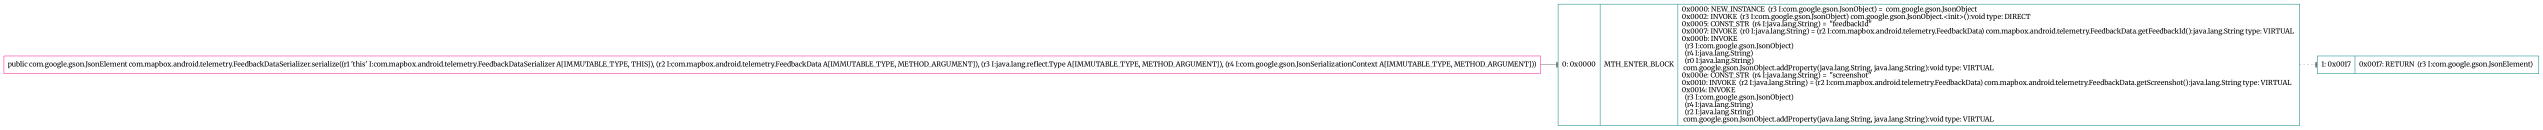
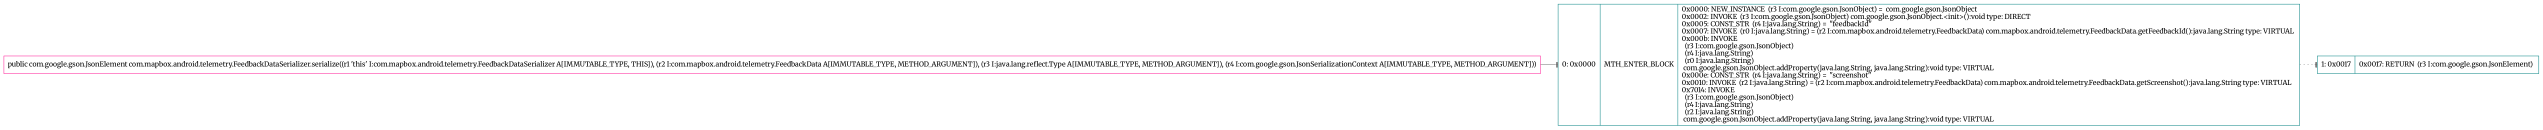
node "0: 0x0000": text "0x0014: INVOKE" -> "0x7014: INVOKE"
